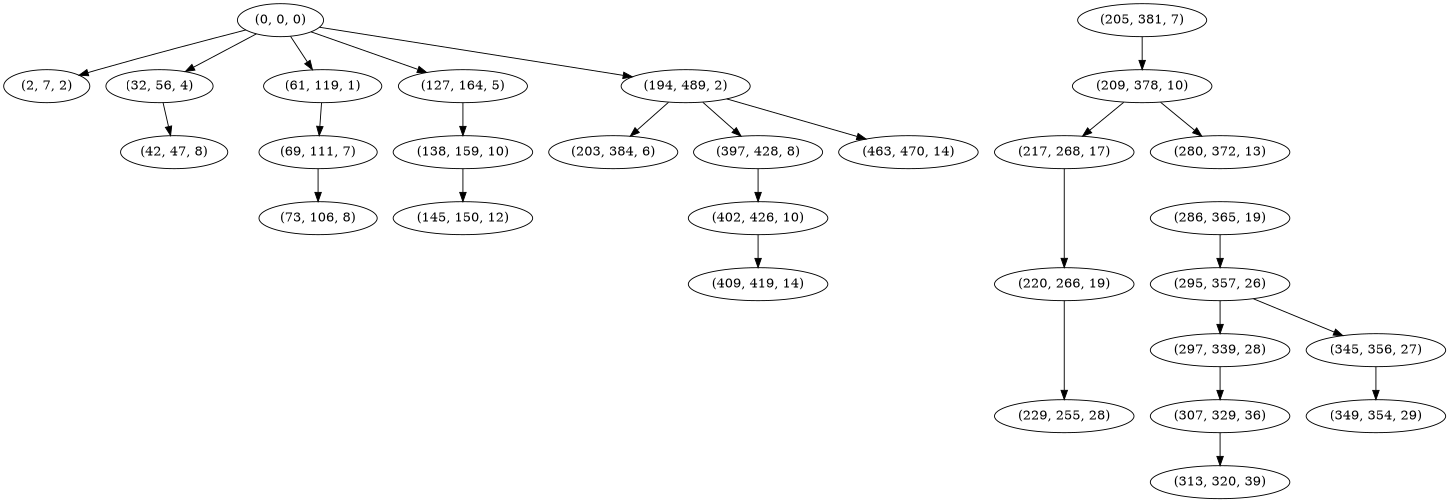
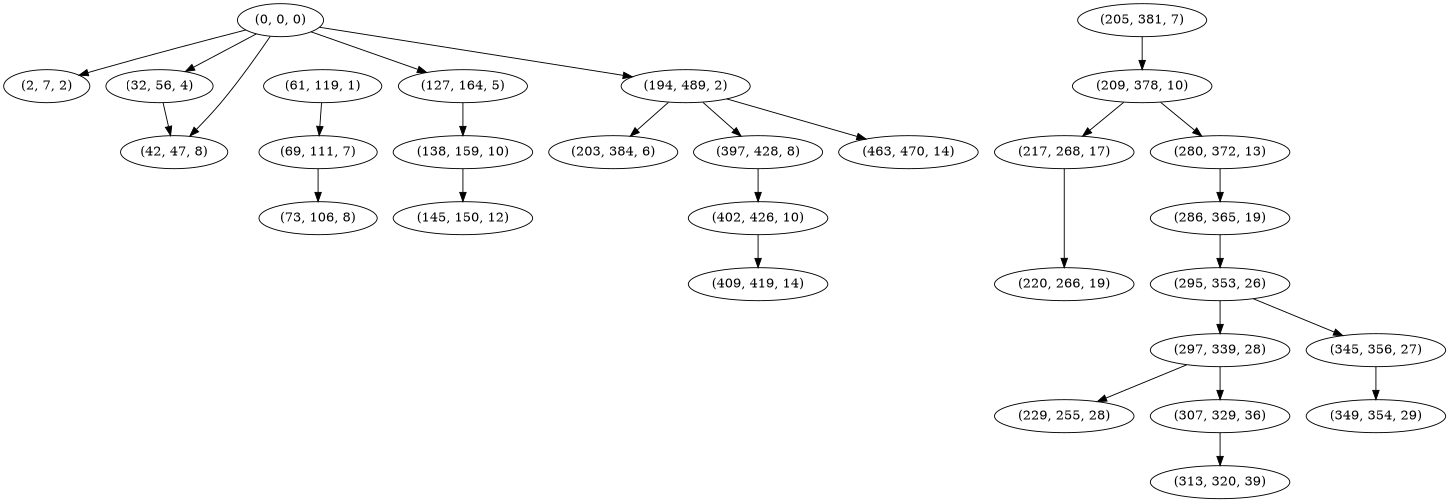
edge "(0, 0, 0)" -> "(61, 119, 1)": now "(0, 0, 0)" -> "(42, 47, 8)"
edge "(280, 372, 13)" -> "(286, 365, 19)": added
node "(295, 357, 26)": label "(295, 357, 26)" -> "(295, 353, 26)"
edge "(220, 266, 19)" -> "(229, 255, 28)": now "(297, 339, 28)" -> "(229, 255, 28)"
